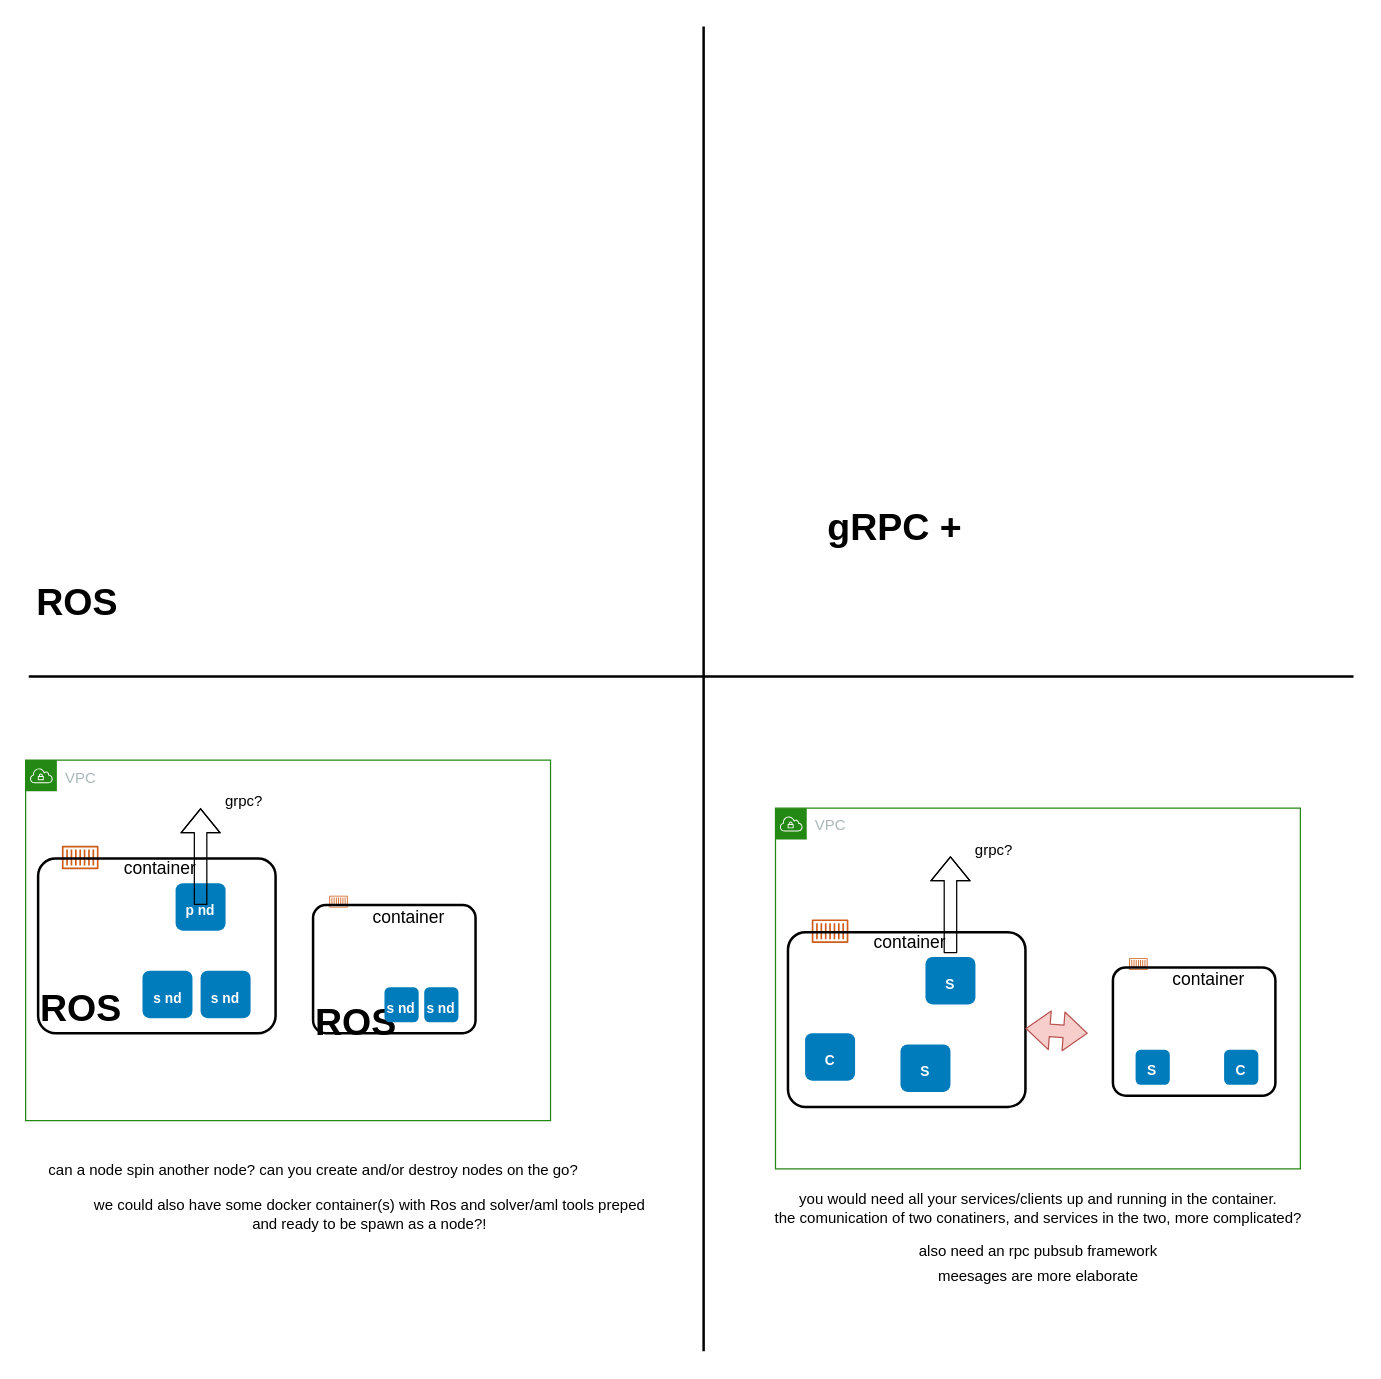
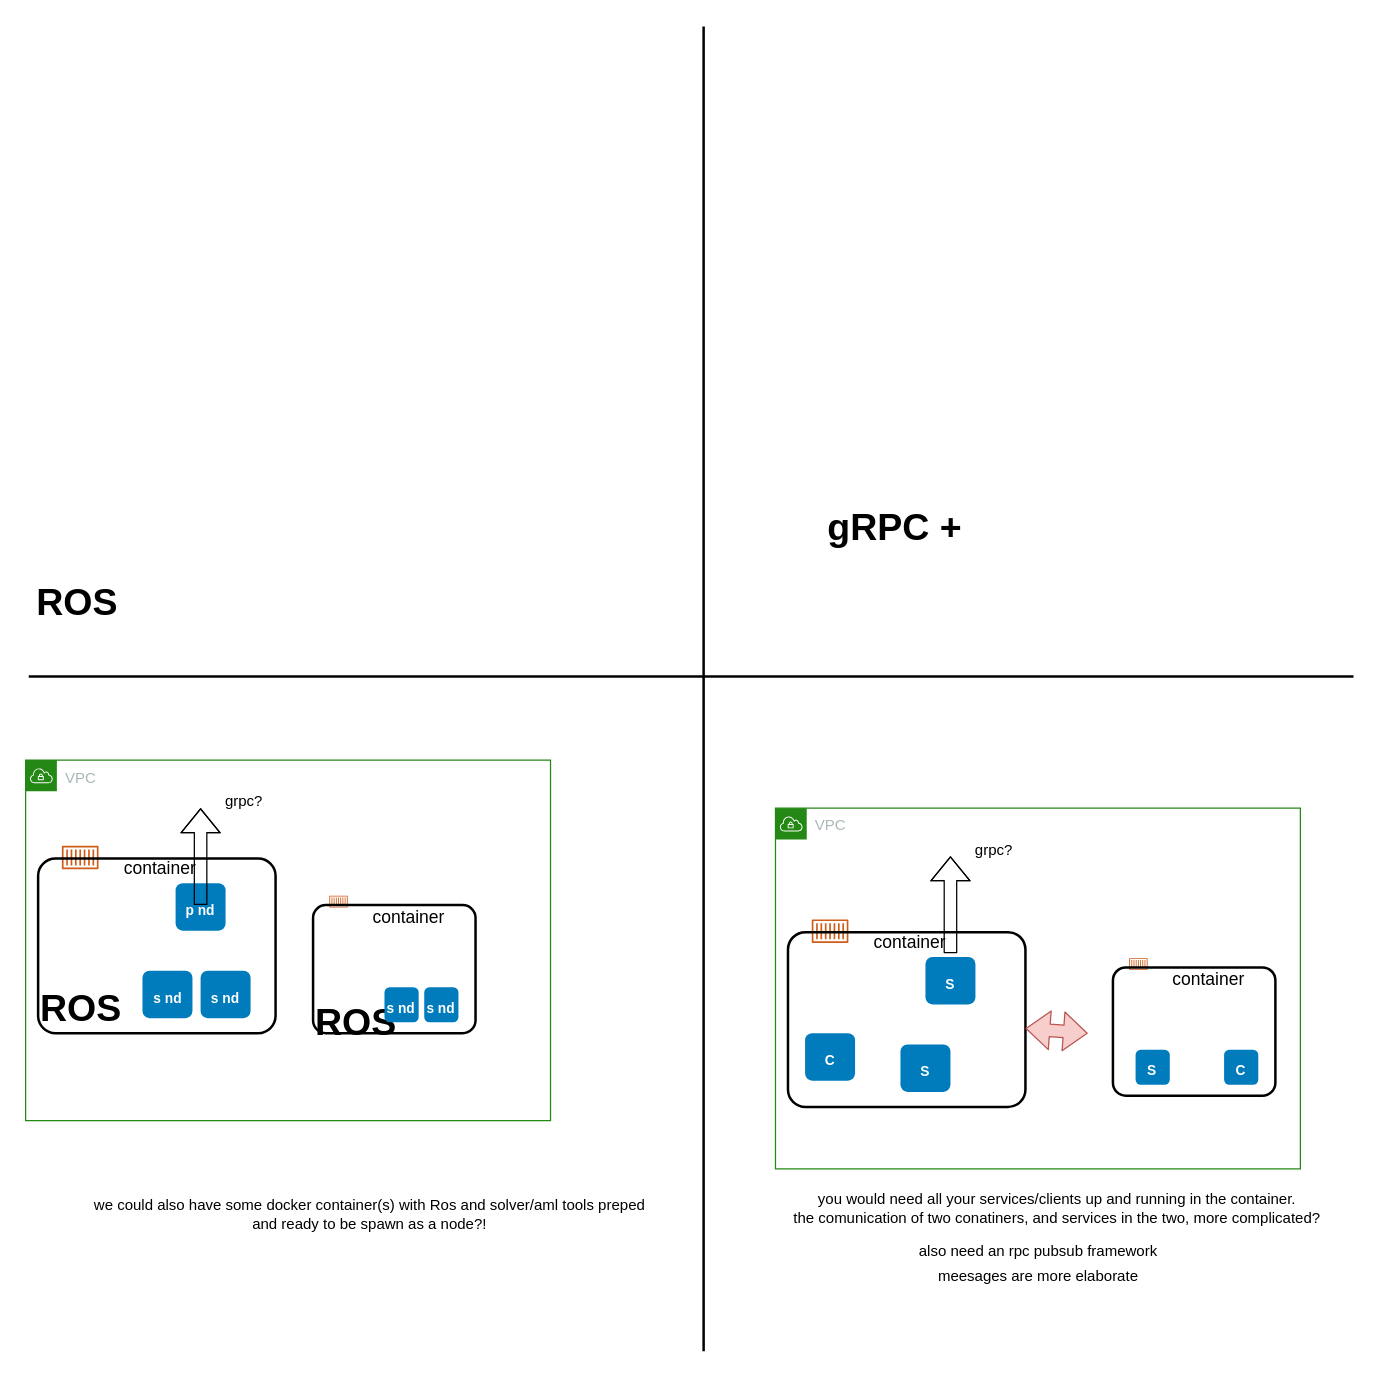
node "can a node spin another node? can you create and/or destroy nodes on the go?": removed
node "you would need all your services/clients up and running in the container. the comunication of two conatiners, and services in the two, more complicated?": moved (1038, 1208) -> (1057, 1208)
